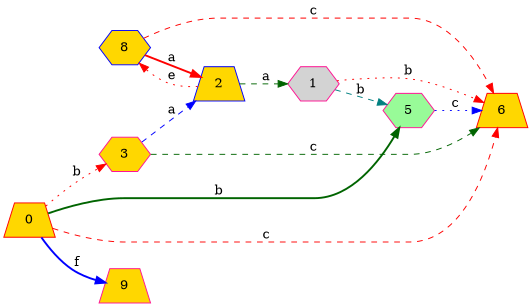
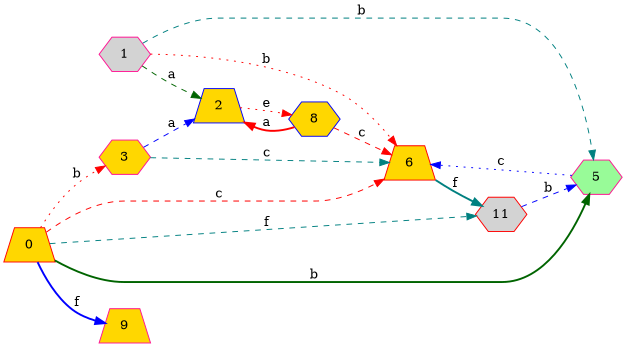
edge "2" -> "1": reversed
edge "3" -> "6": color darkgreen -> teal
node "11": added
